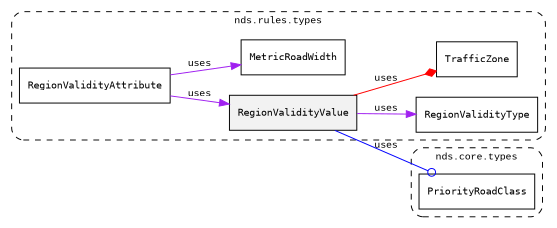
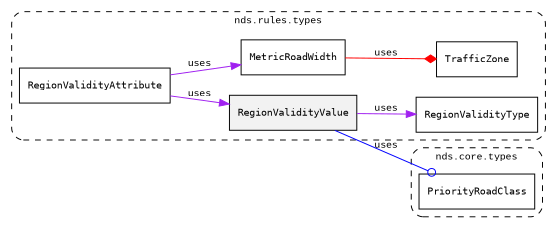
edge "RegionValidityValue" -> "TrafficZone": now "MetricRoadWidth" -> "TrafficZone"
